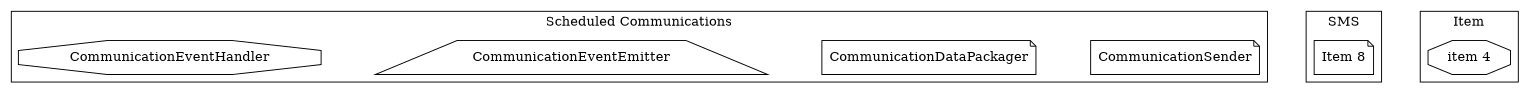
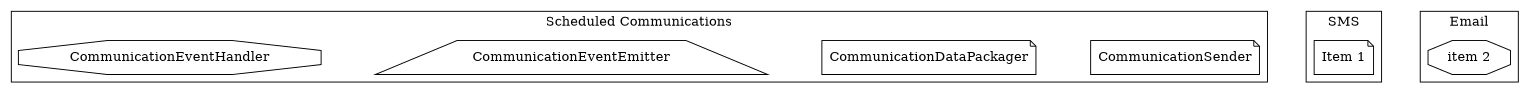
cluster "Item": label "Item" -> "Email"
node "Item 8": label "Item 8" -> "Item 1"
node "item 4": label "item 4" -> "item 2"
